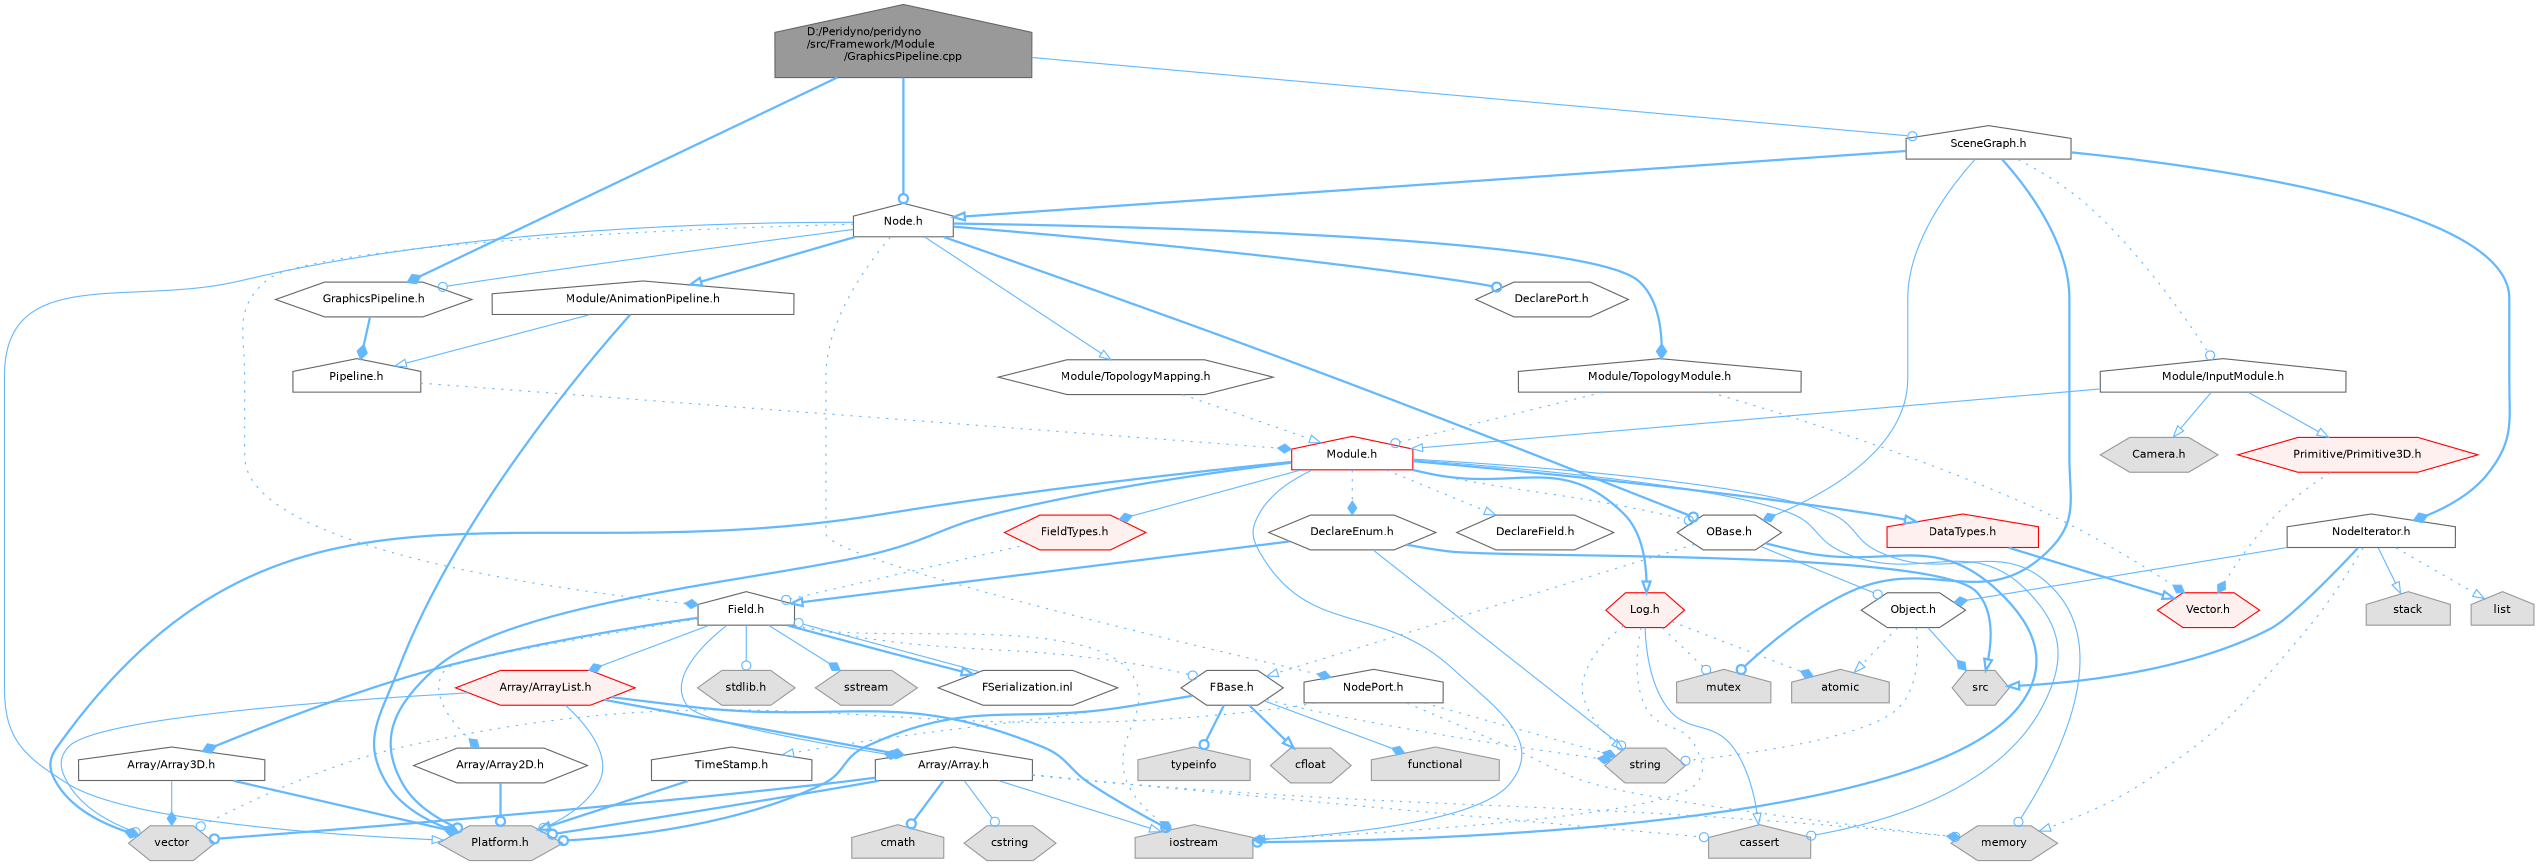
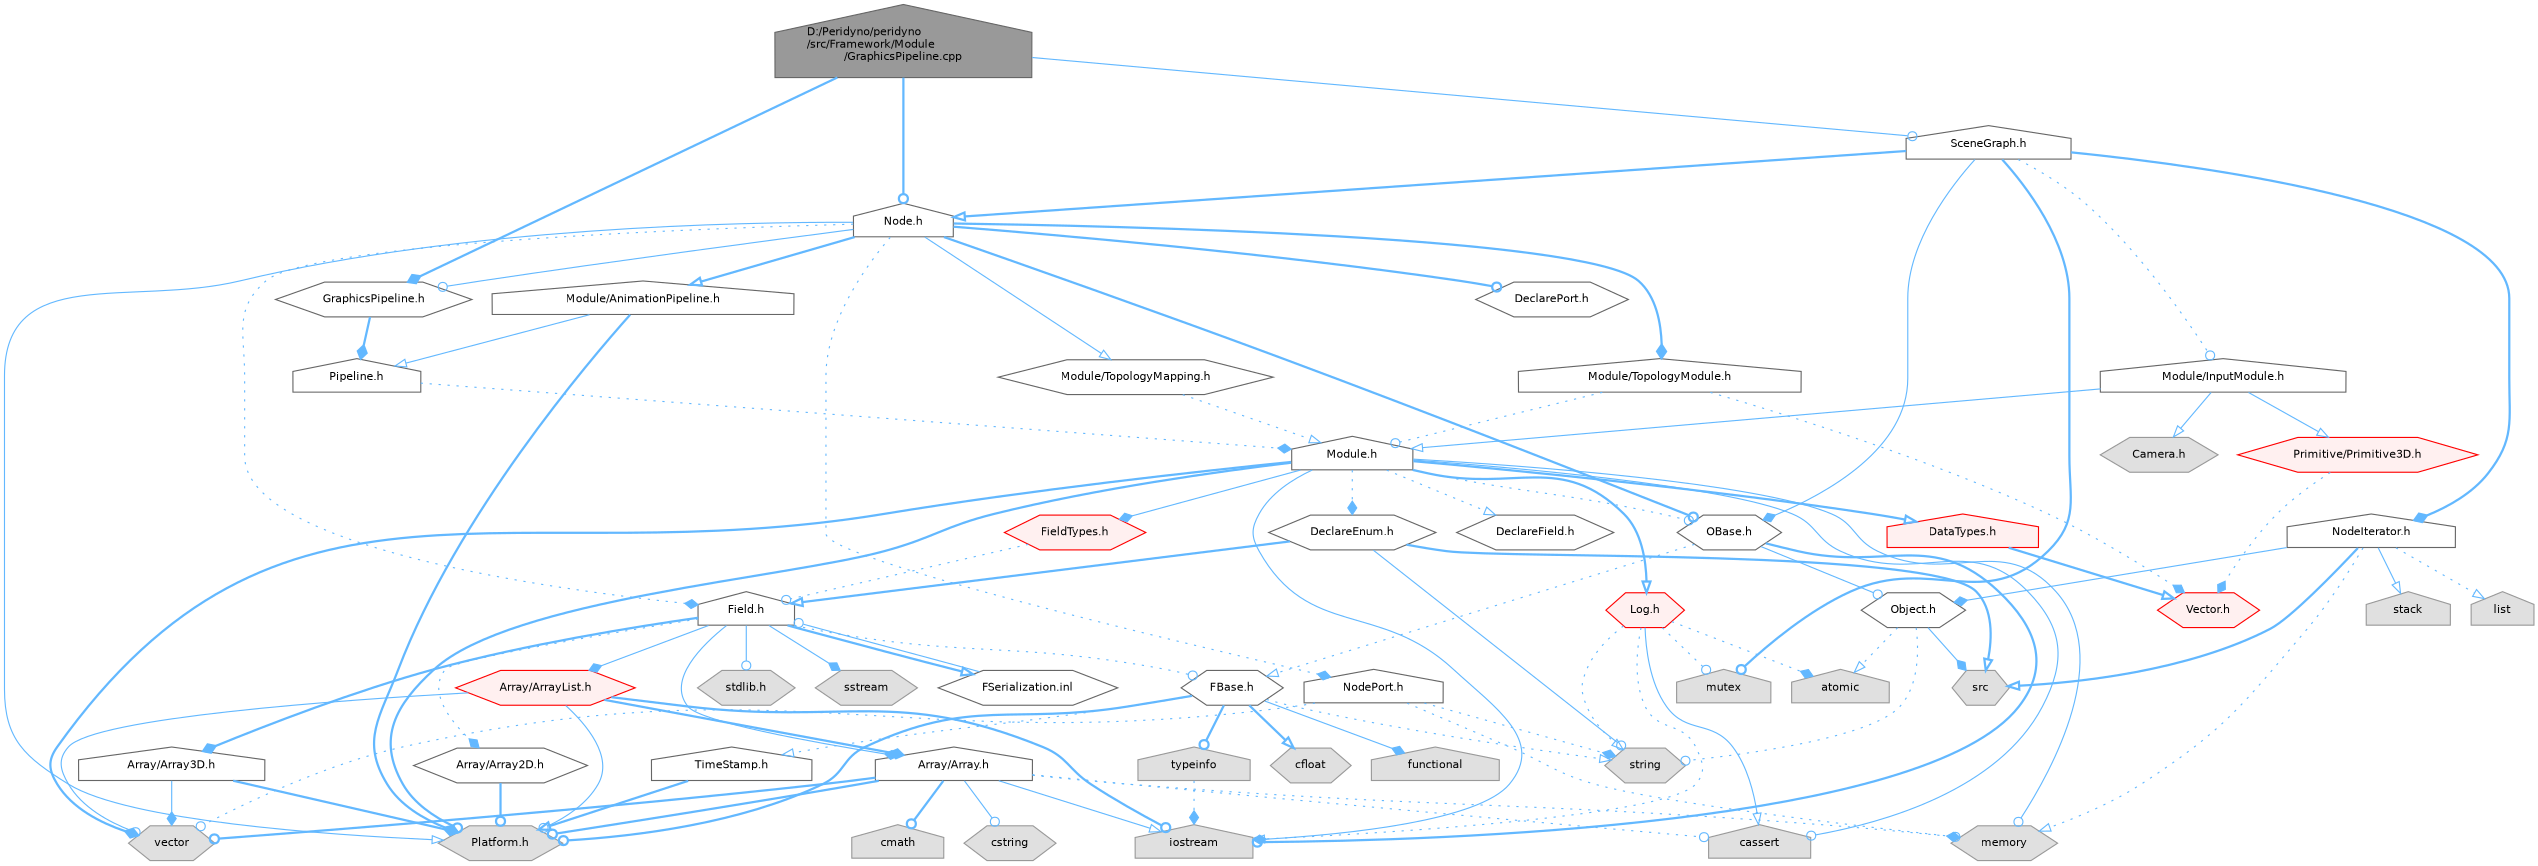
node "Module.h": color red -> grey40
edge "Field.h" -> "iostream": now "typeinfo" -> "iostream"
edge "FBase.h" -> "string": arrowhead diamond -> onormal
